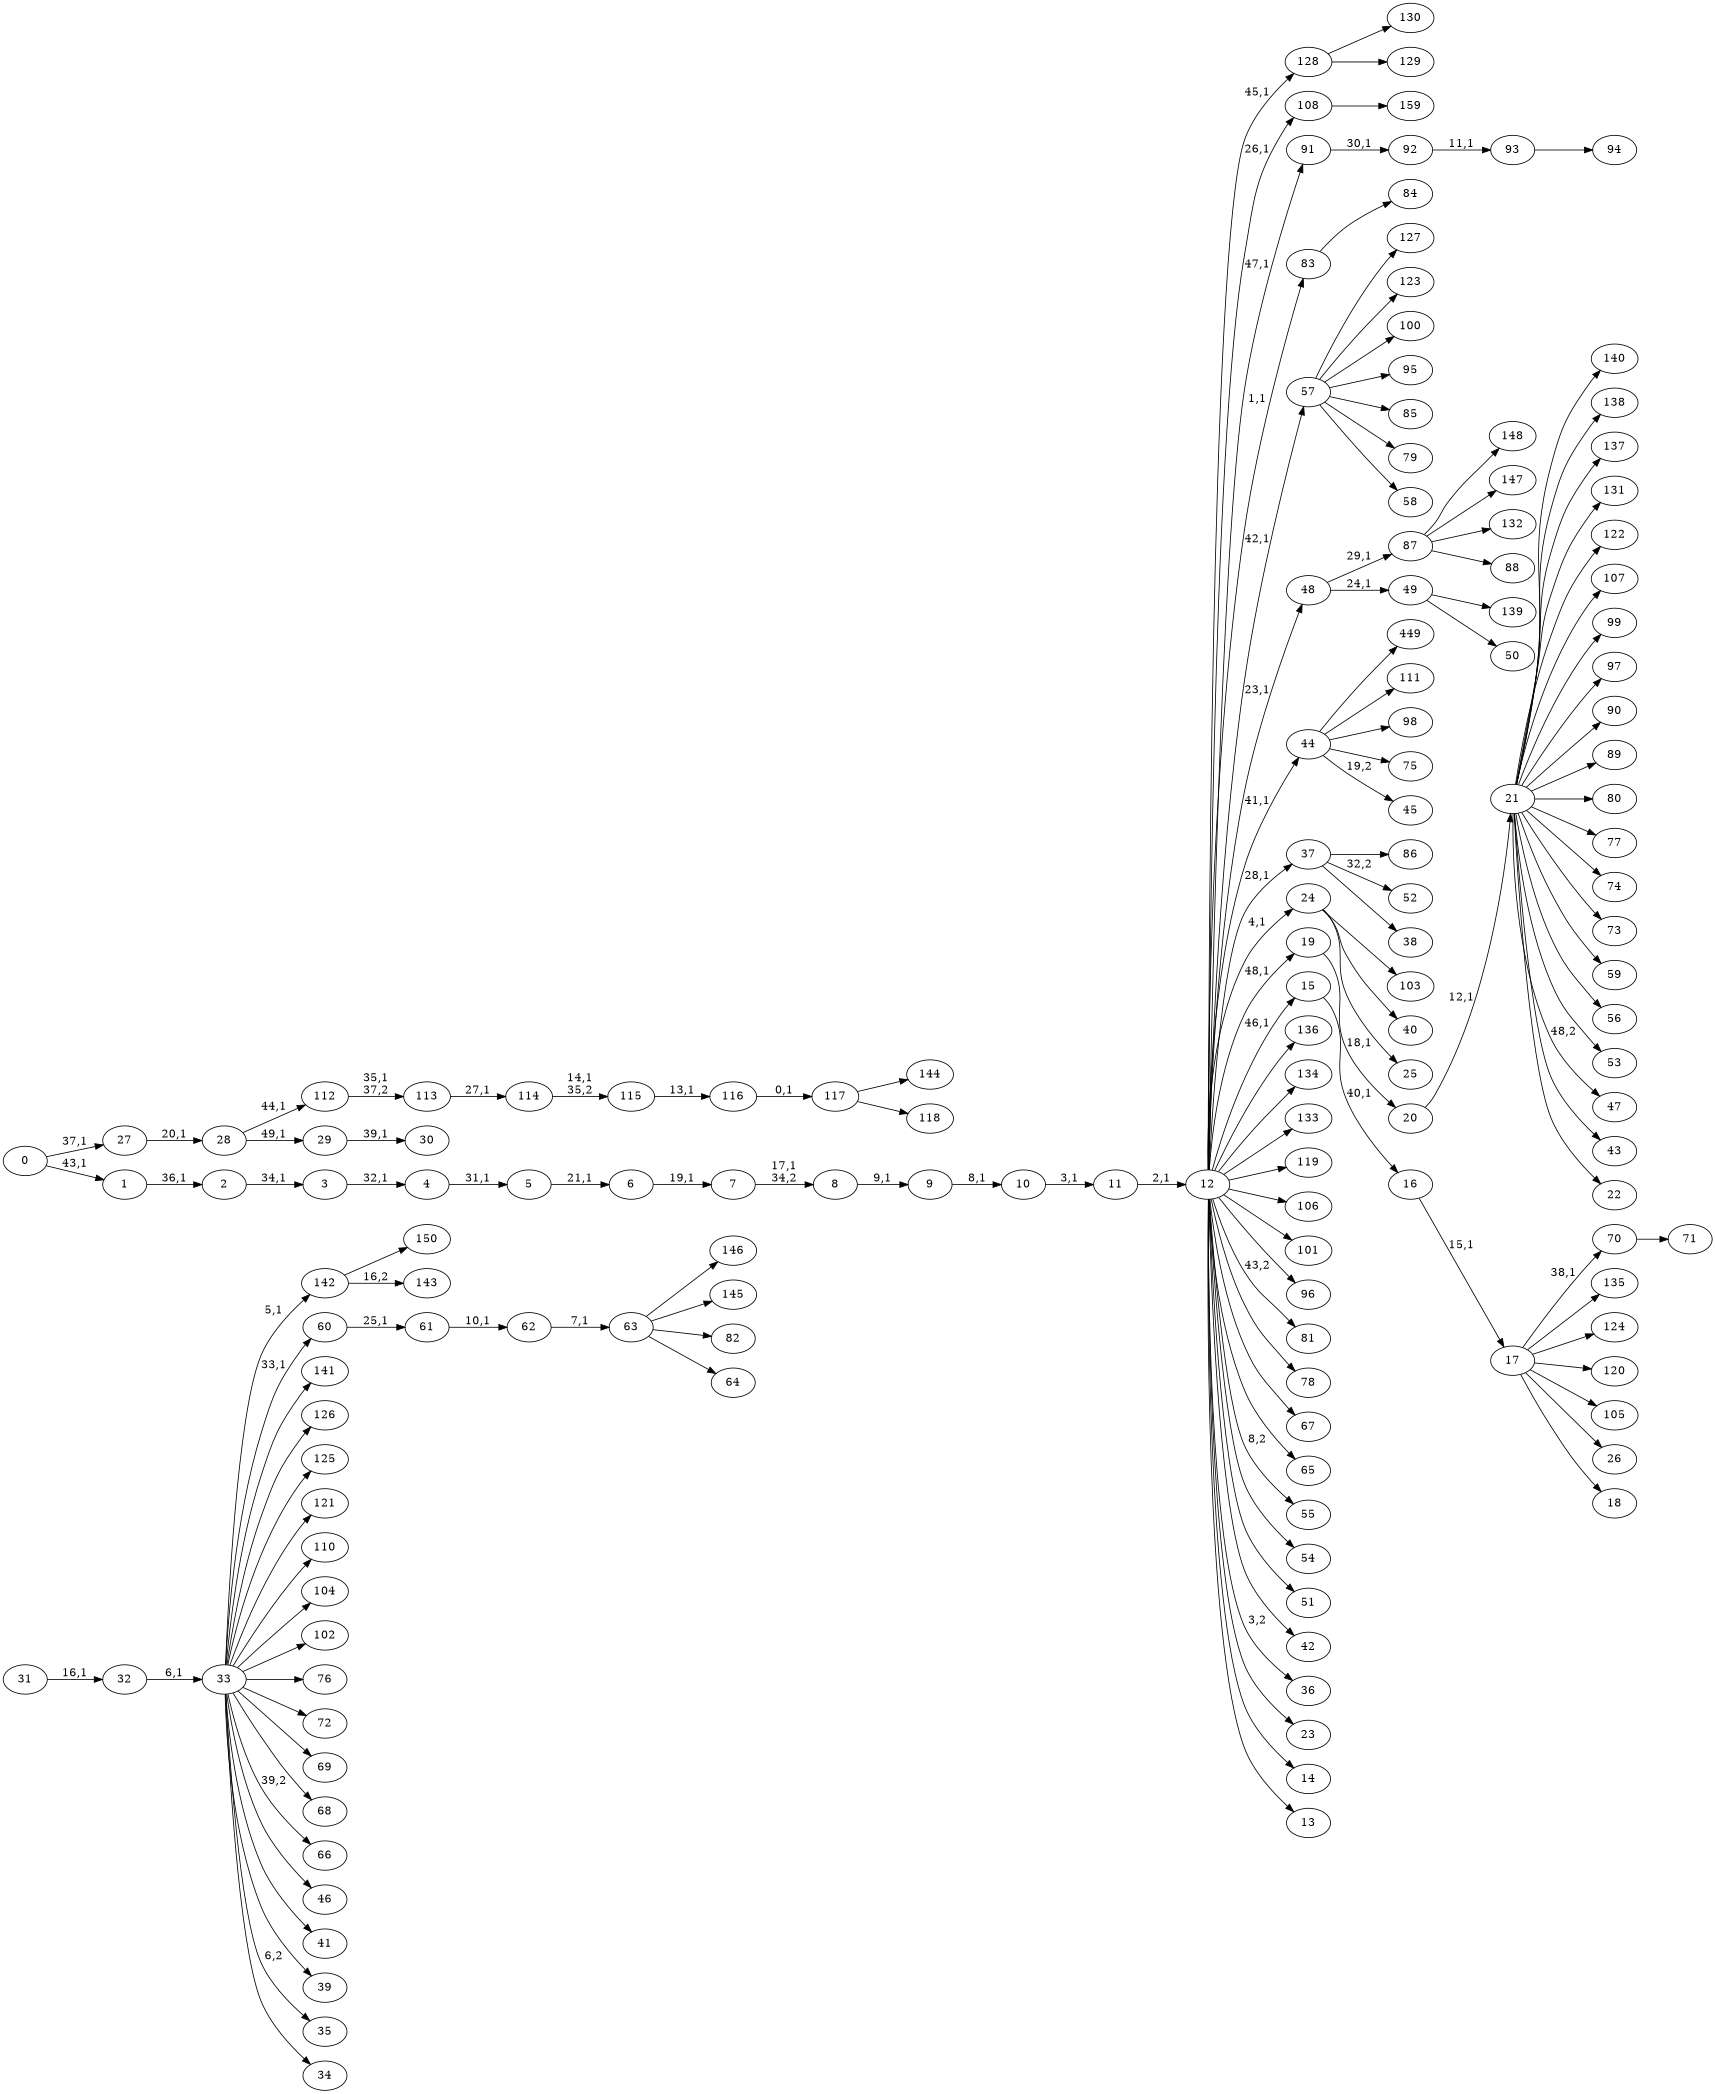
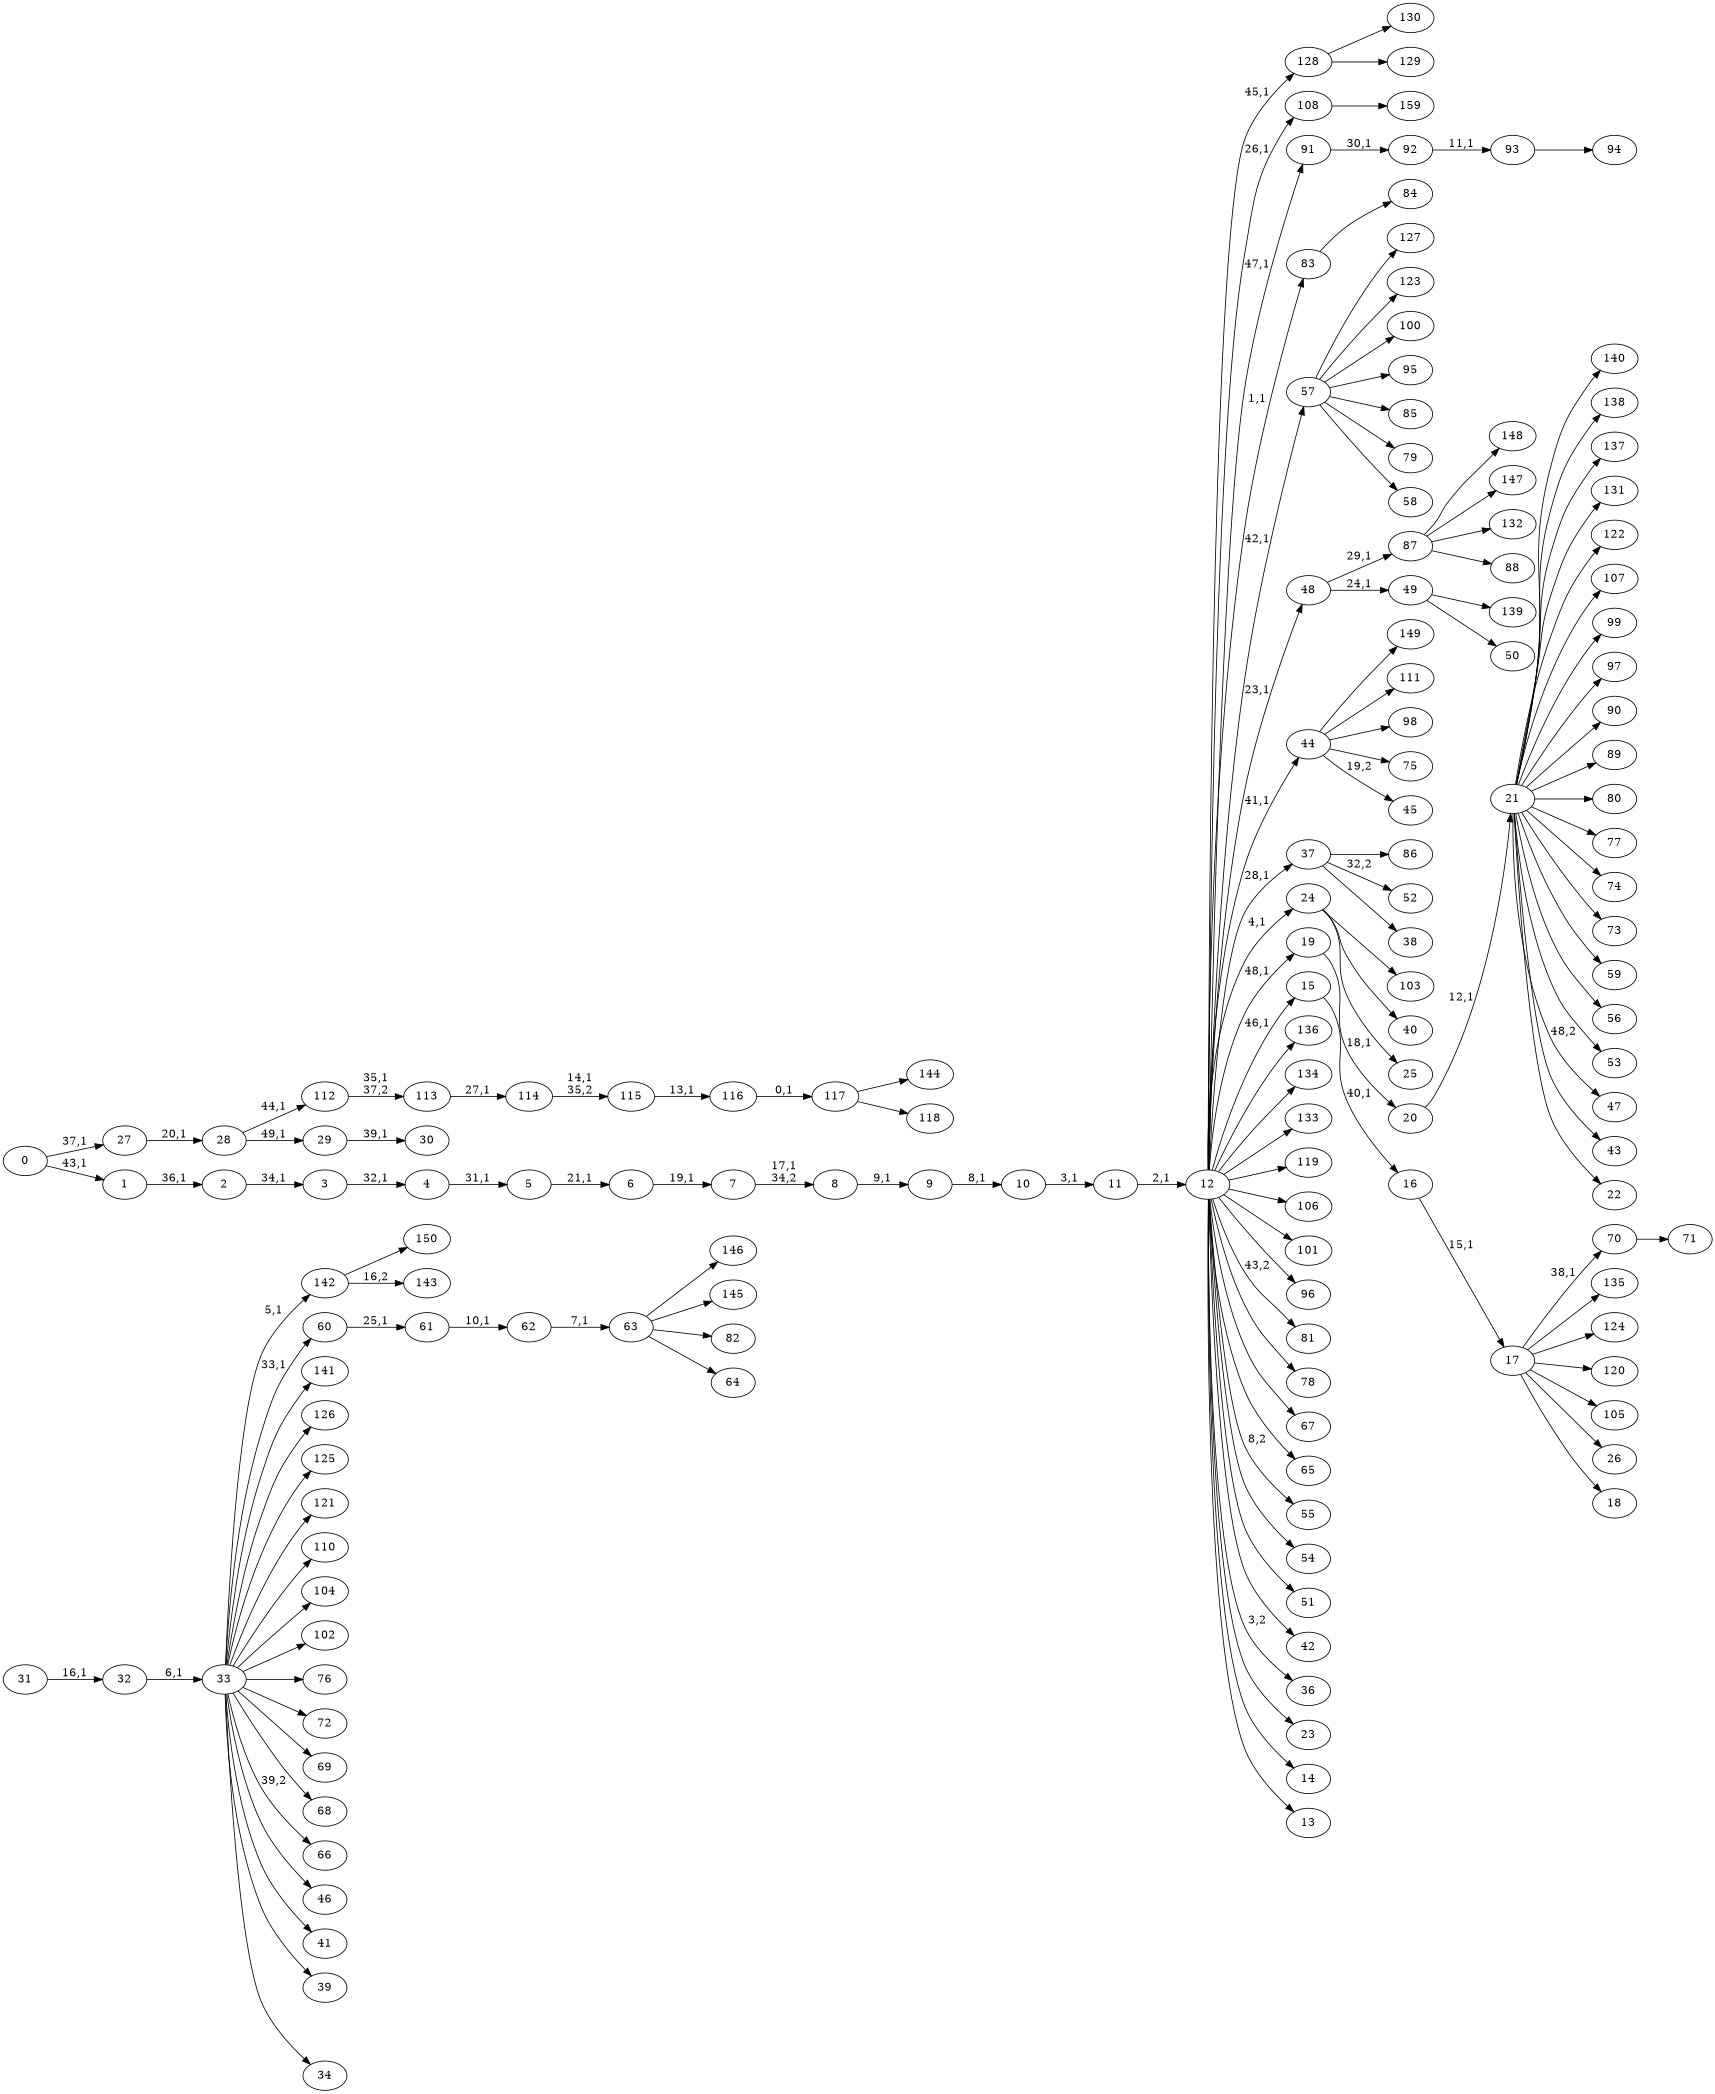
node "449": label "449" -> "149"
node "35": removed
